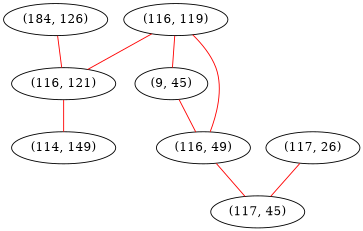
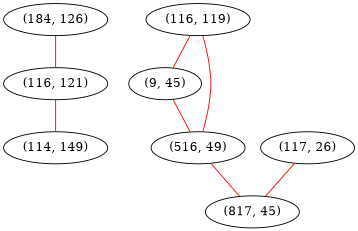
edge "(116, 119)" -- "(116, 121)": removed
node "(116, 49)": label "(116, 49)" -> "(516, 49)"
node "(117, 45)": label "(117, 45)" -> "(817, 45)"
